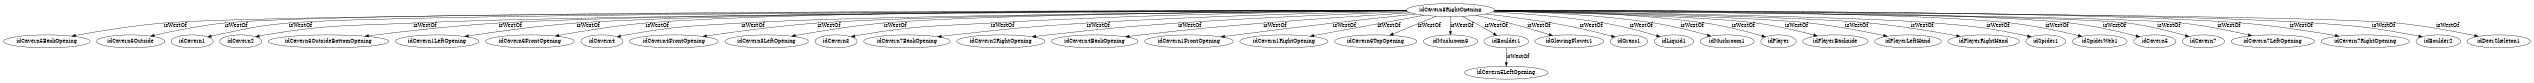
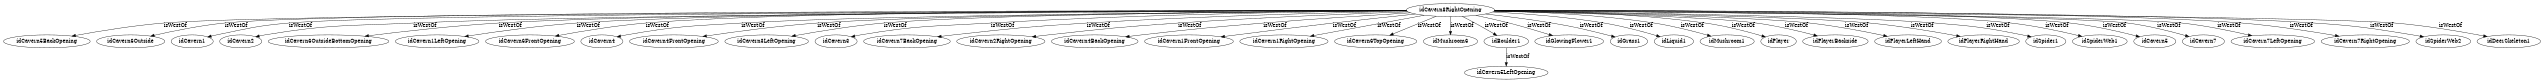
node "idBoulder2": label "idBoulder2" -> "idSpiderWeb2"
